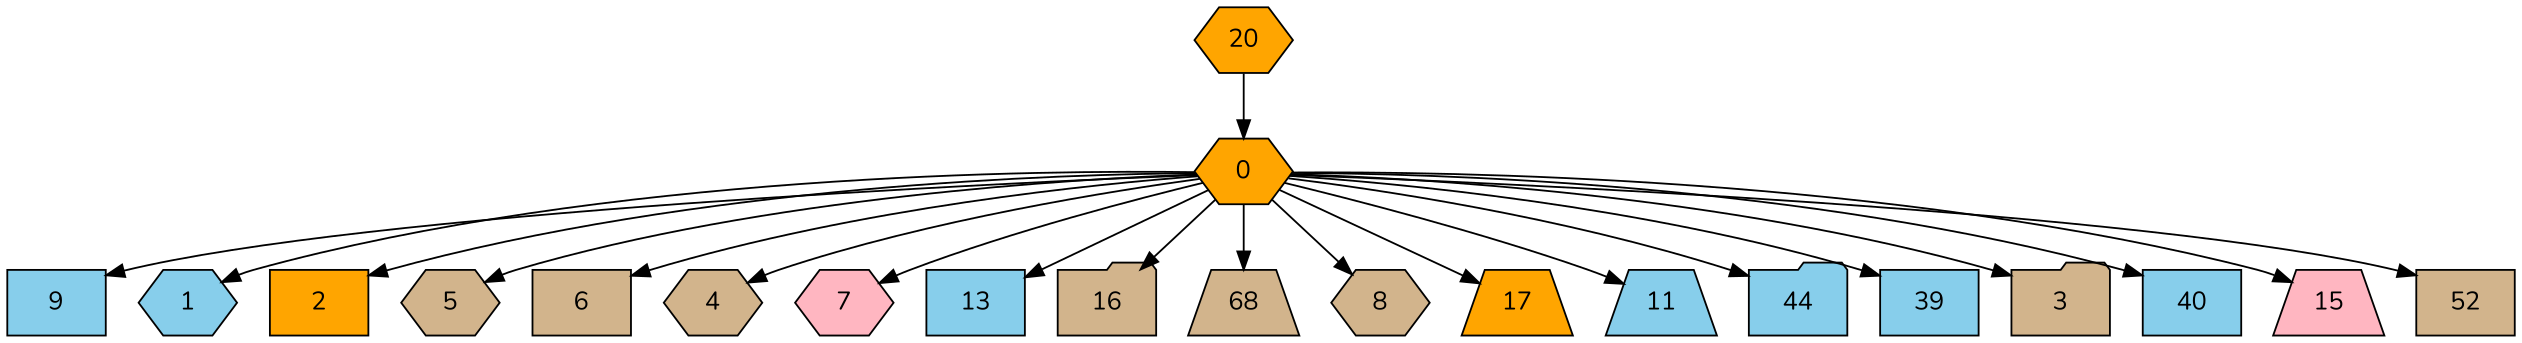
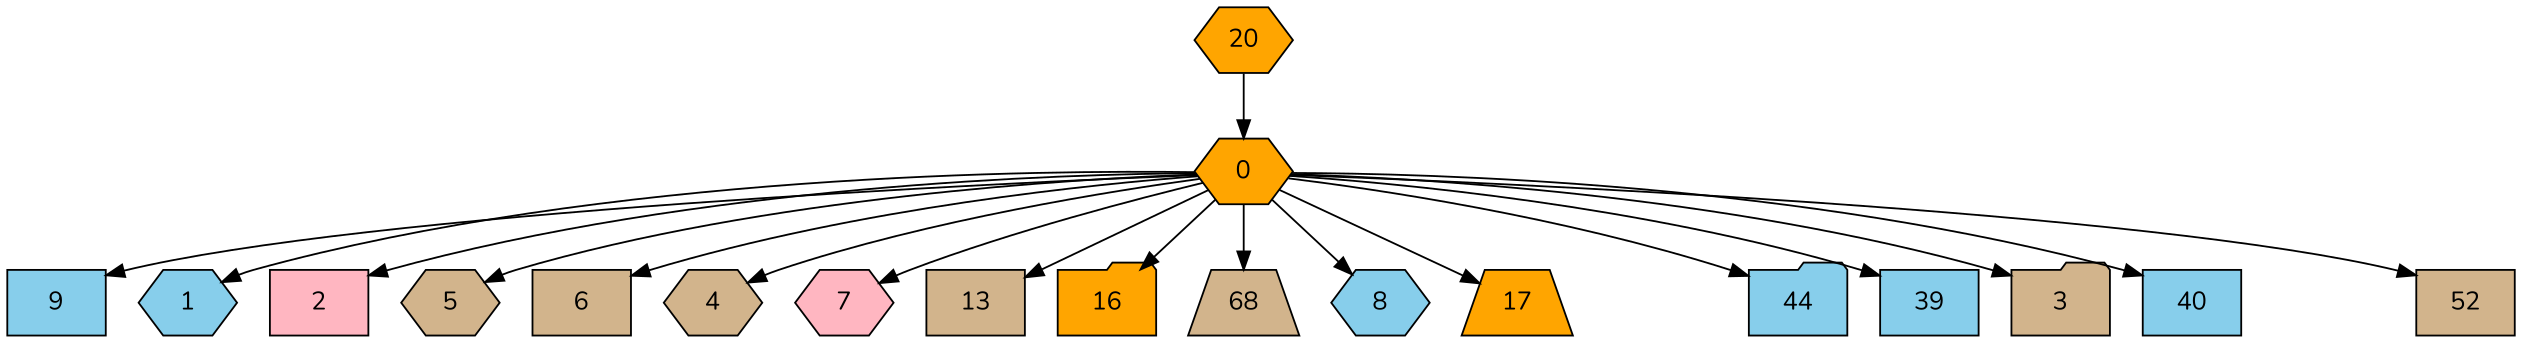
node "2": fillcolor orange -> lightpink
node "13": fillcolor skyblue -> tan
node "16": fillcolor tan -> orange
node "8": fillcolor tan -> skyblue
node "11": removed
node "15": removed
